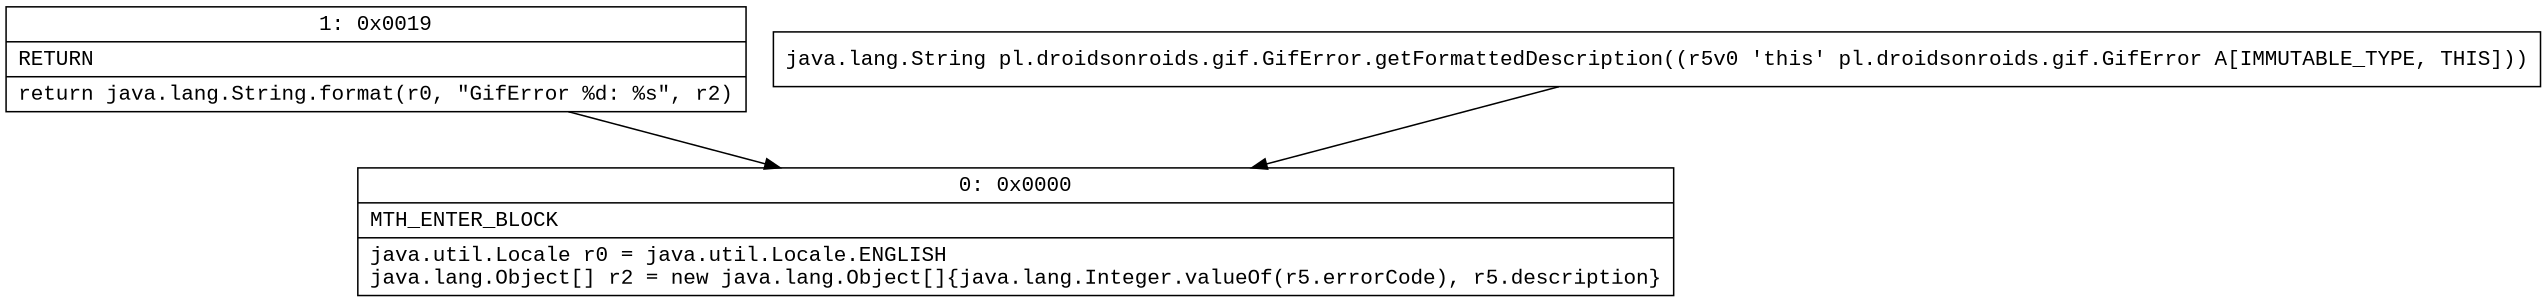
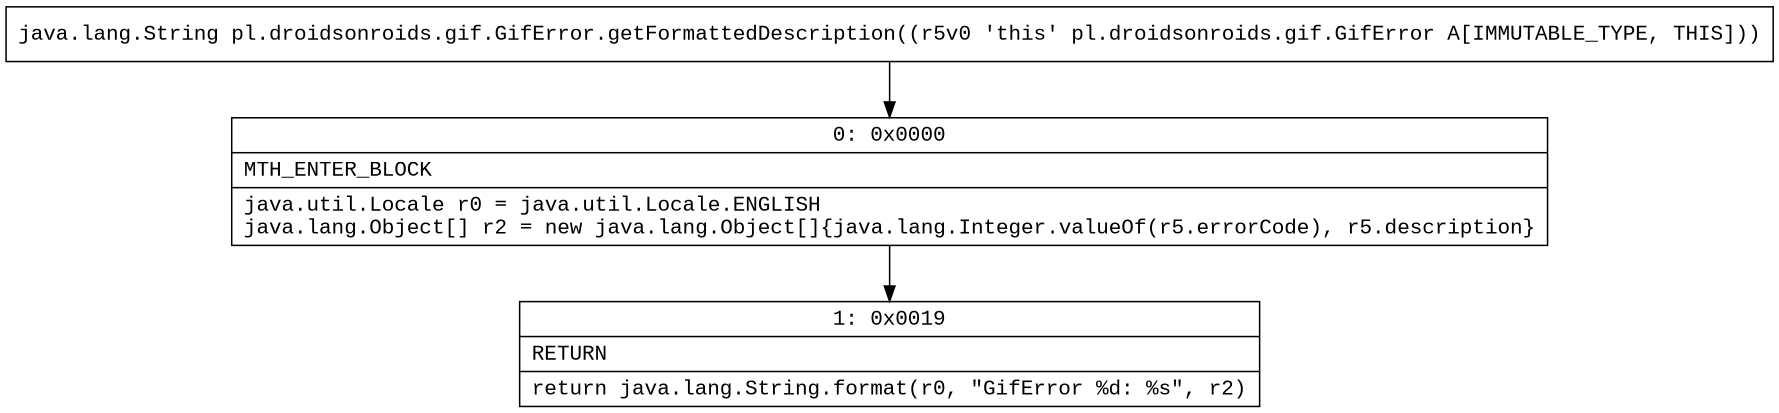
edge "1: 0x0019" -> "0: 0x0000": reversed
